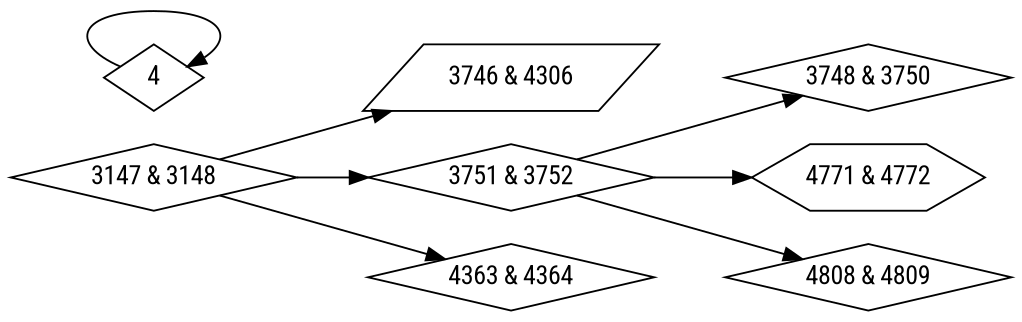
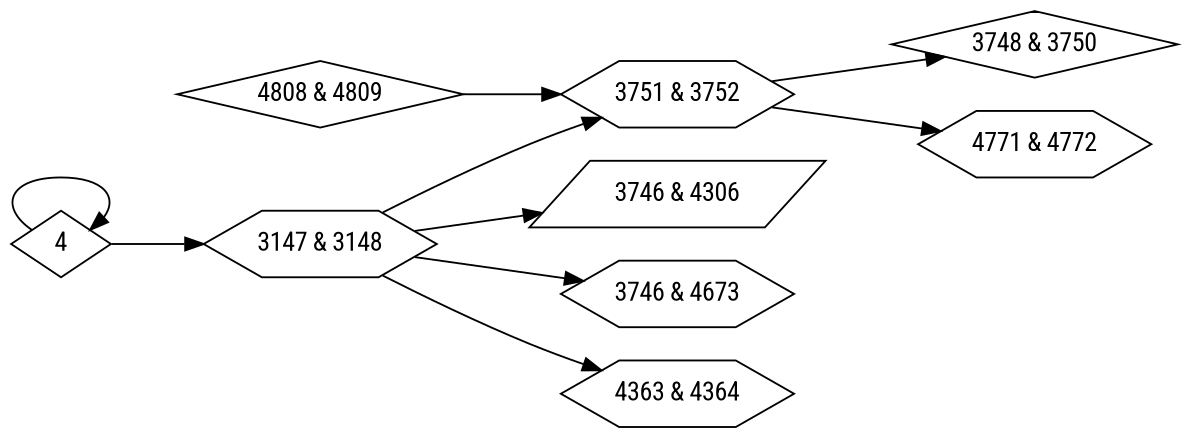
node "3147 & 3148": shape diamond -> hexagon
node "3751 & 3752": shape diamond -> hexagon
edge "3751 & 3752" -> "4808 & 4809": reversed
edge "4" -> "3147 & 3148": added
node "4363 & 4364": shape diamond -> hexagon
node "3746 & 4673": added
